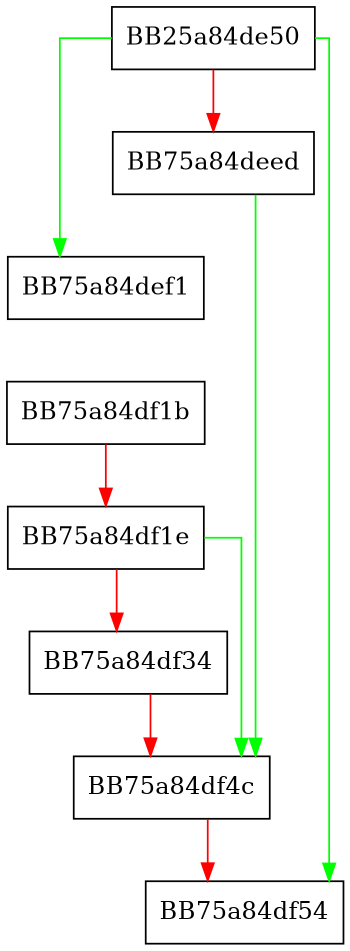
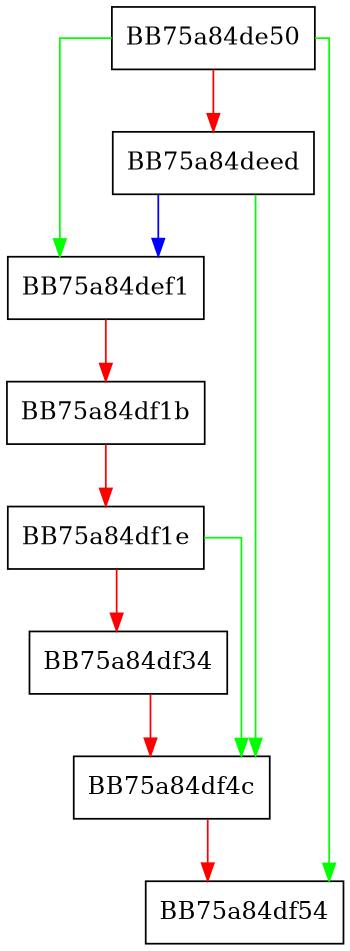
node "BB25a84de50": label "BB25a84de50" -> "BB75a84de50"
edge "BB75a84deed" -> "BB75a84def1": added
edge "BB75a84def1" -> "BB75a84df1b": added
